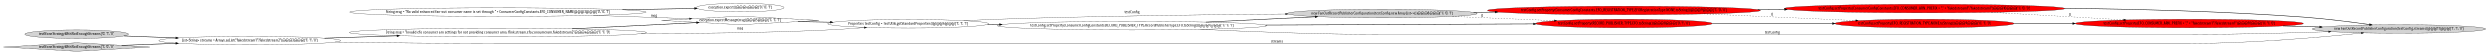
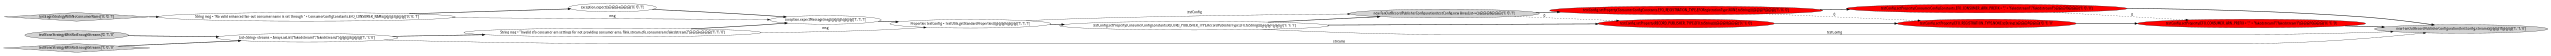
edge "exception.expect()@@@4@@@['0', '0', '1']" -> "exception.expectMessage(msg)@@@5@@@['1', '1', '1']": added
node "testEagerStrategyWithNoConsumerName['0', '0', '1']": added
node "exception.expectMessage(msg)@@@5@@@['1', '1', '1']": shape diamond -> ellipse
